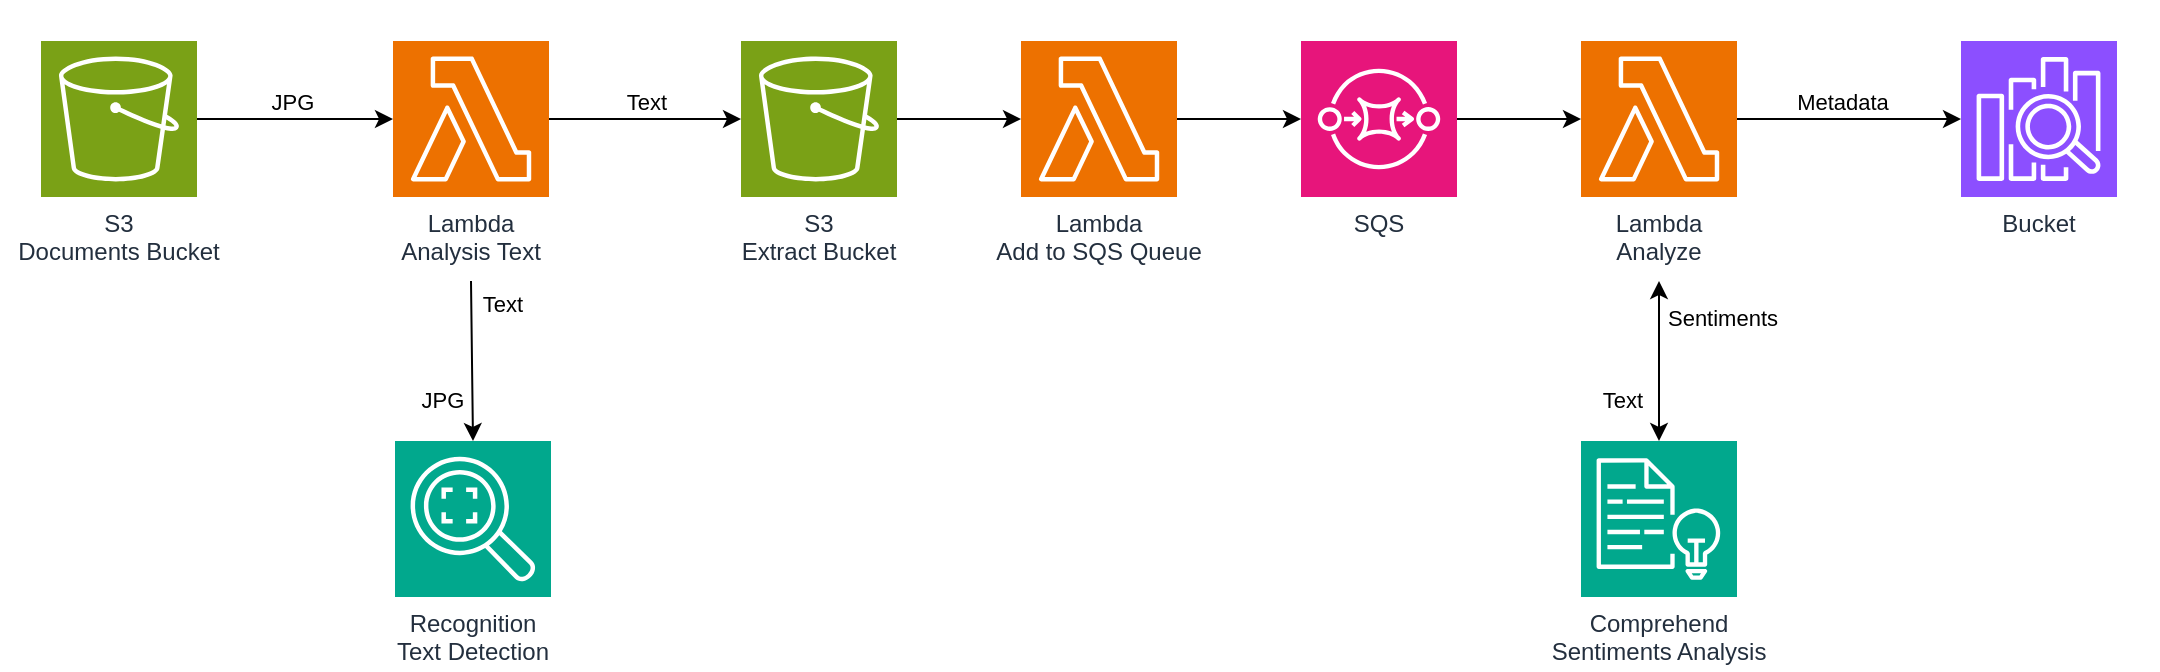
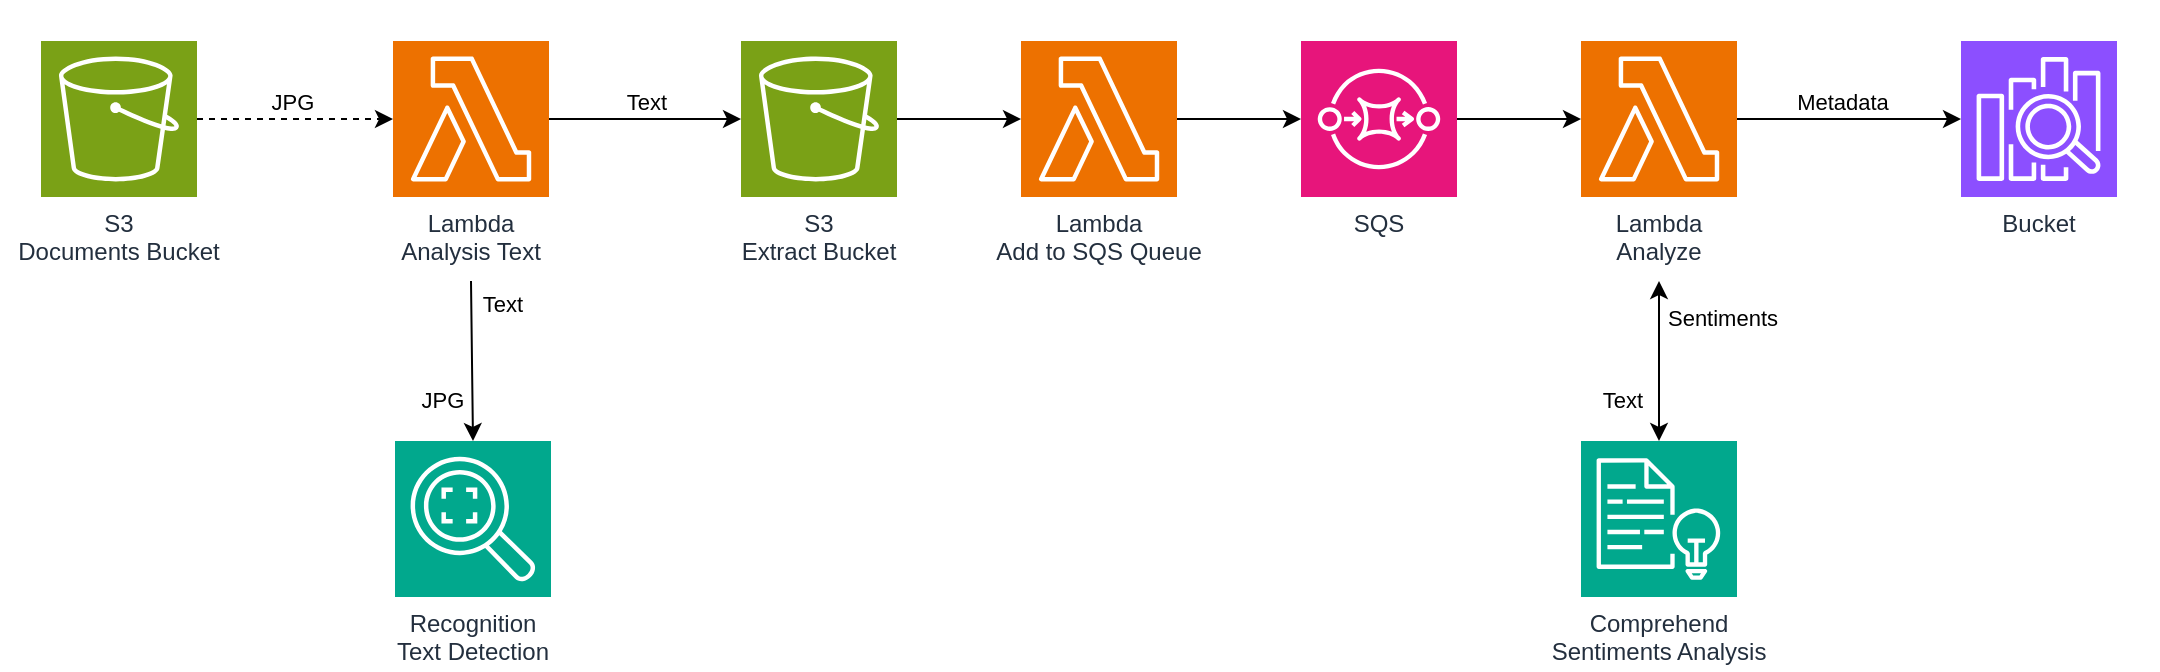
edge "S3 Documents Bucket" -> "Lambda Analysis Text": style solid -> dashed
